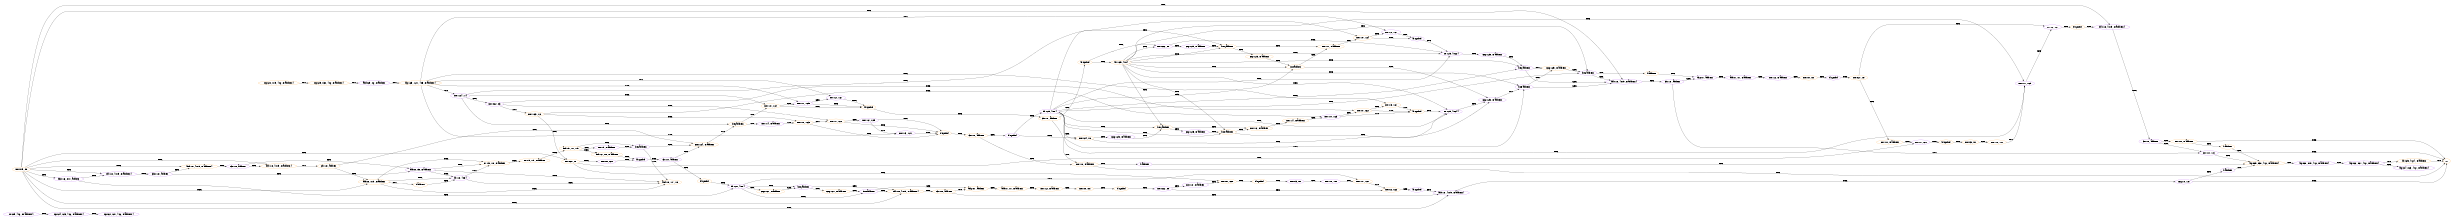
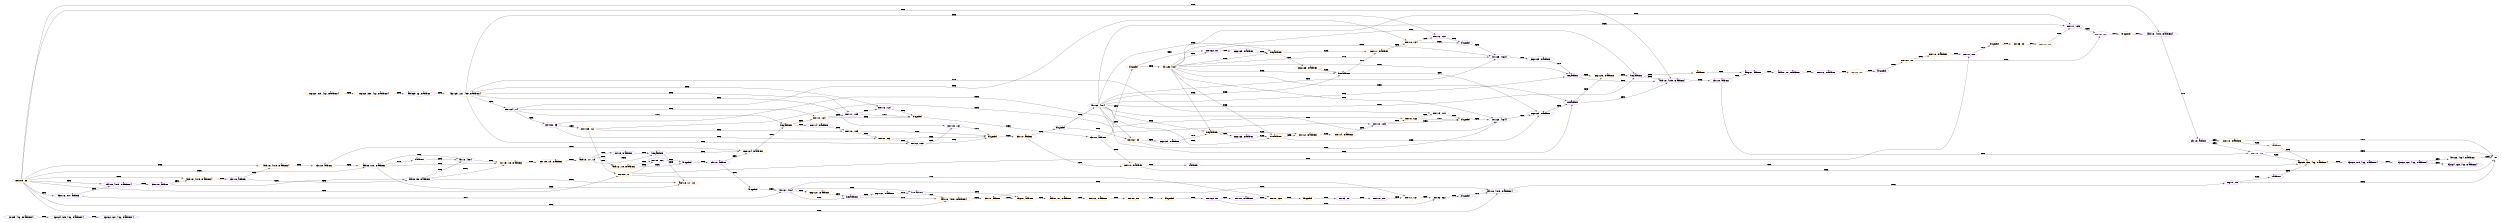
edge "ldp w25 , w21 , [ x5 , # address ]" -> "mov w2 , w25": added, label "DFG"
edge "and w2 , w8 , # address" -> "mov x0 , x20": added, label "CFG"
edge "ldr w8 , [ x8 ]" -> "and w8 , w7 , w8": removed, label "DFG"
